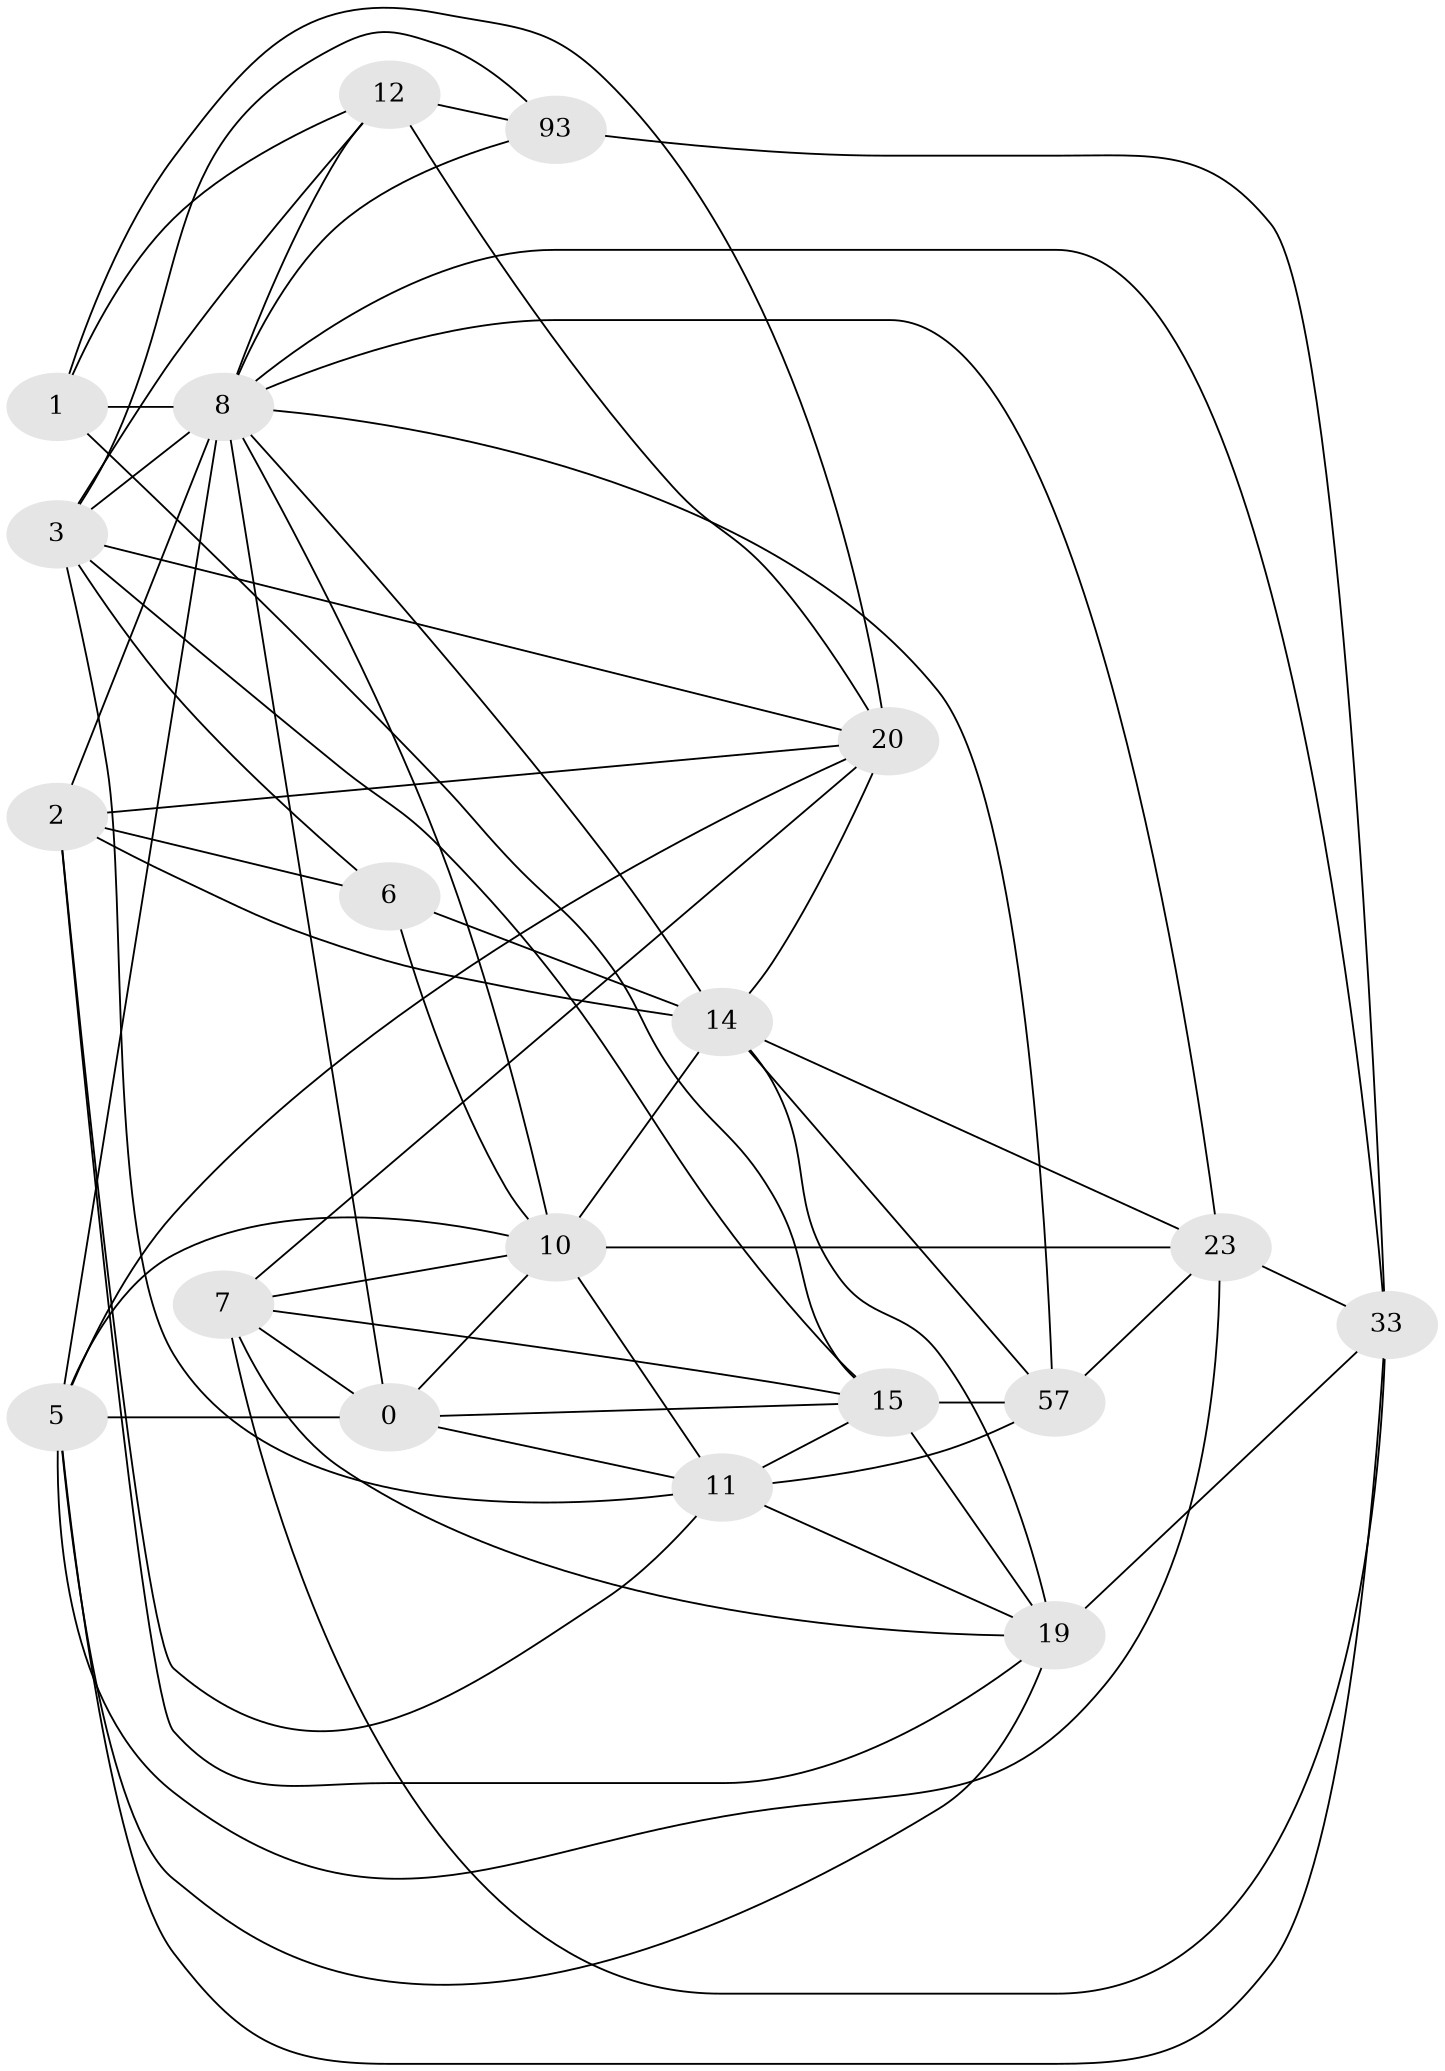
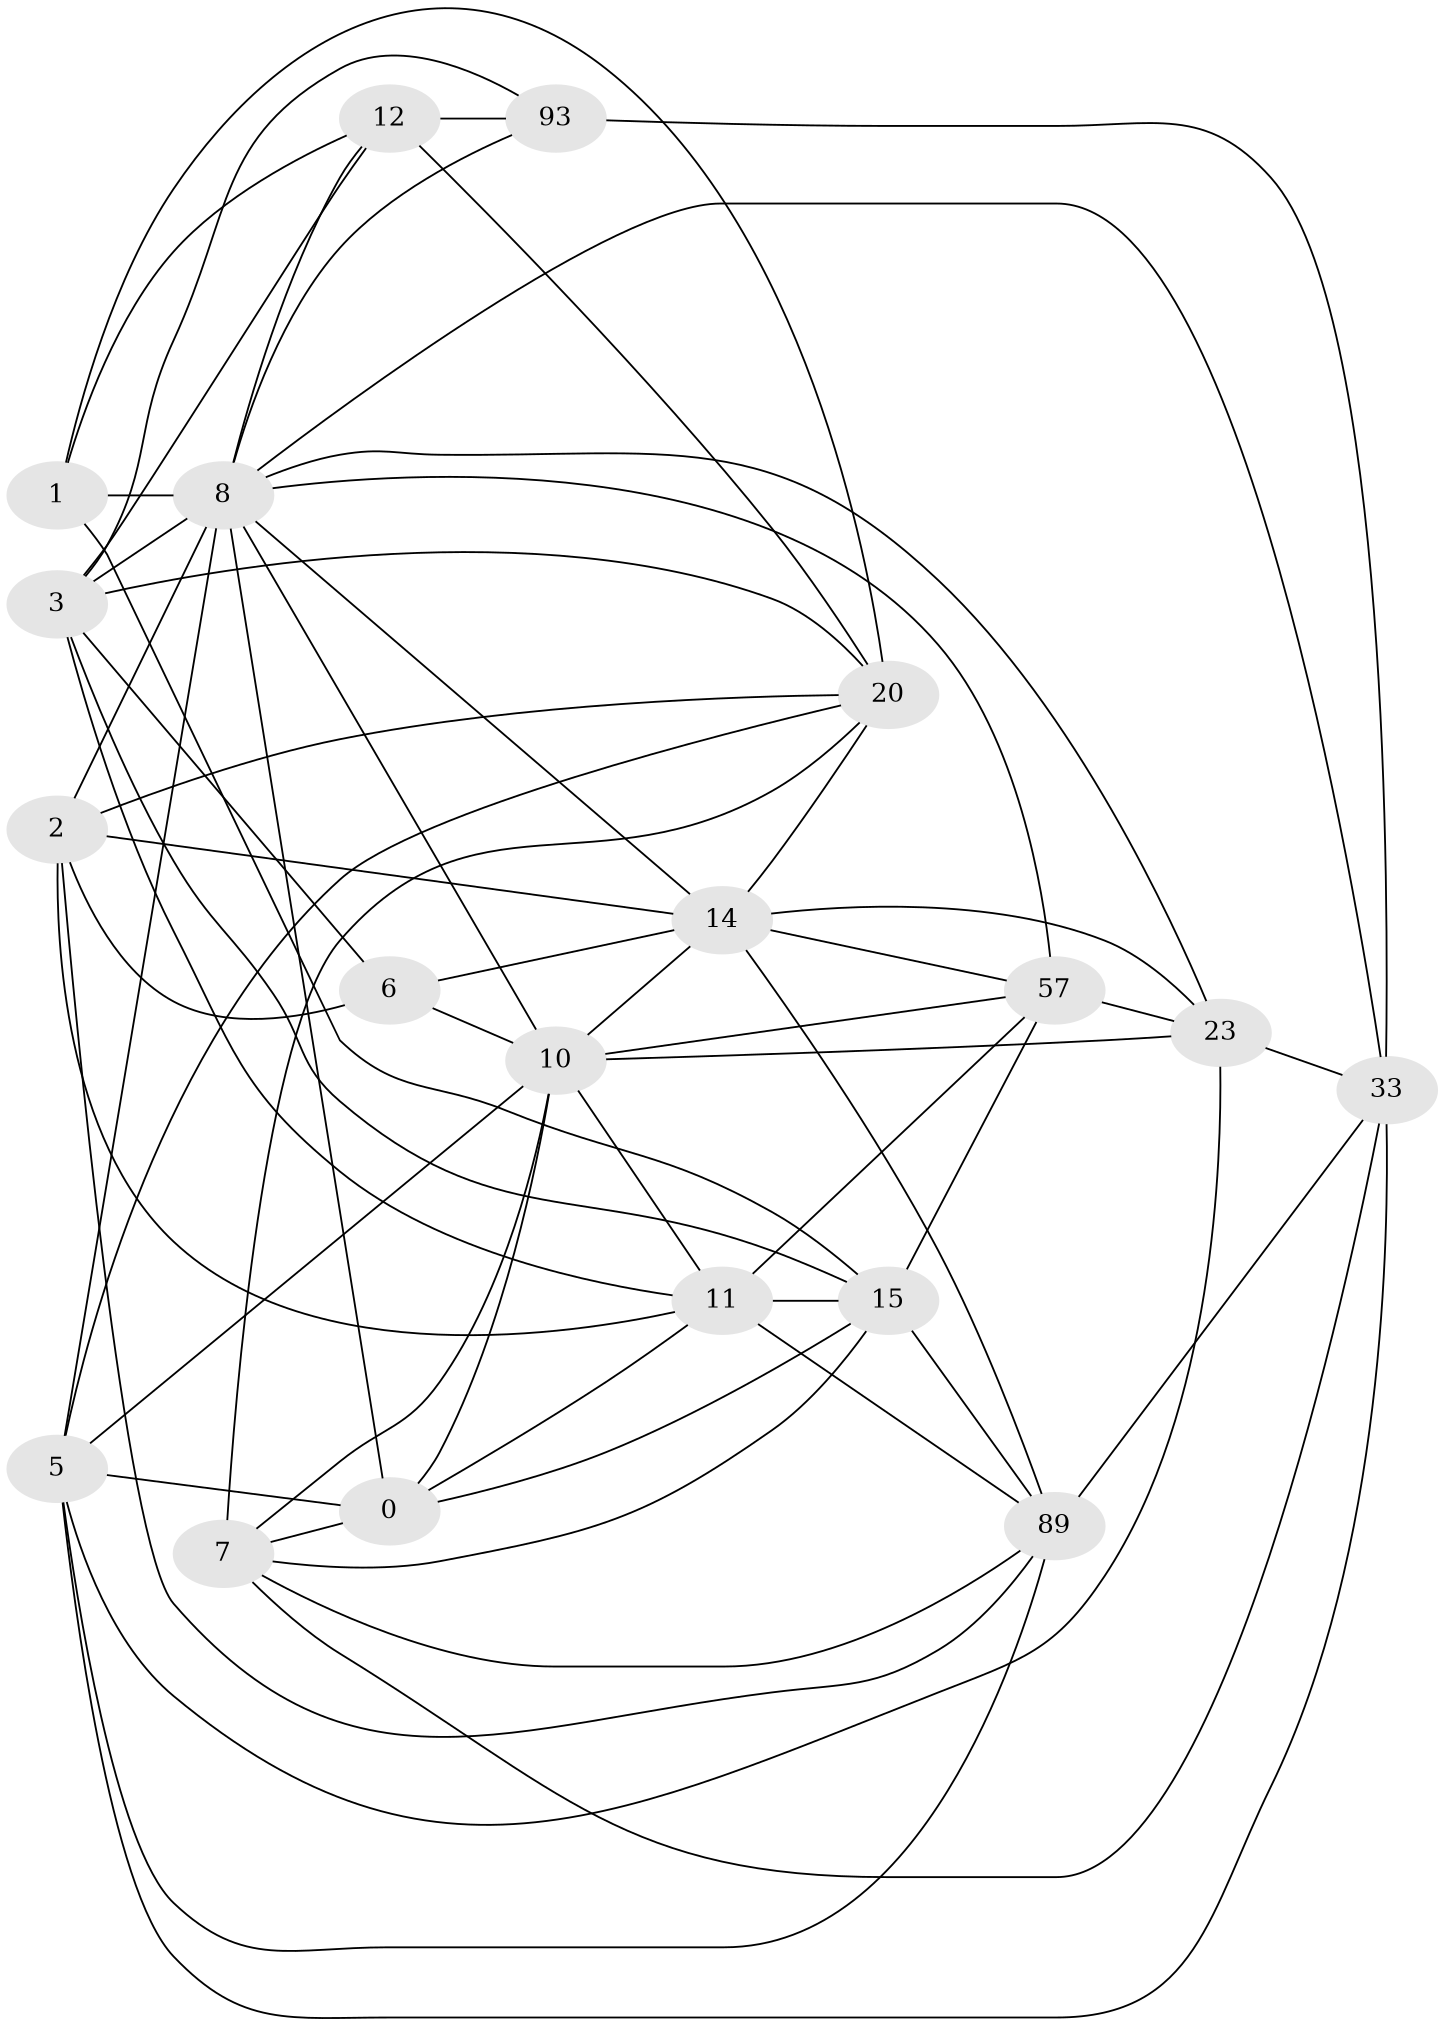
edge "57" -- "10": added
node "19": label "19" -> "89"
